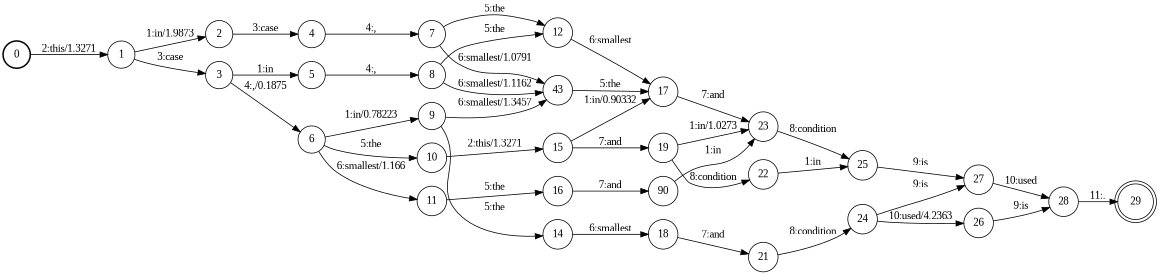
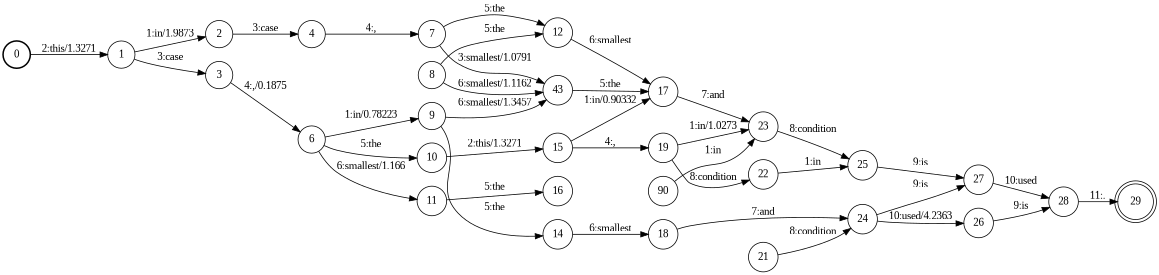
edge "7" -> "43": label "6:smallest/1.0791" -> "3:smallest/1.0791"
node "5": removed
edge "15" -> "19": label "7:and" -> "4:,"
edge "16" -> "90": removed, label "7:and"
edge "18" -> "21": now "18" -> "24"
